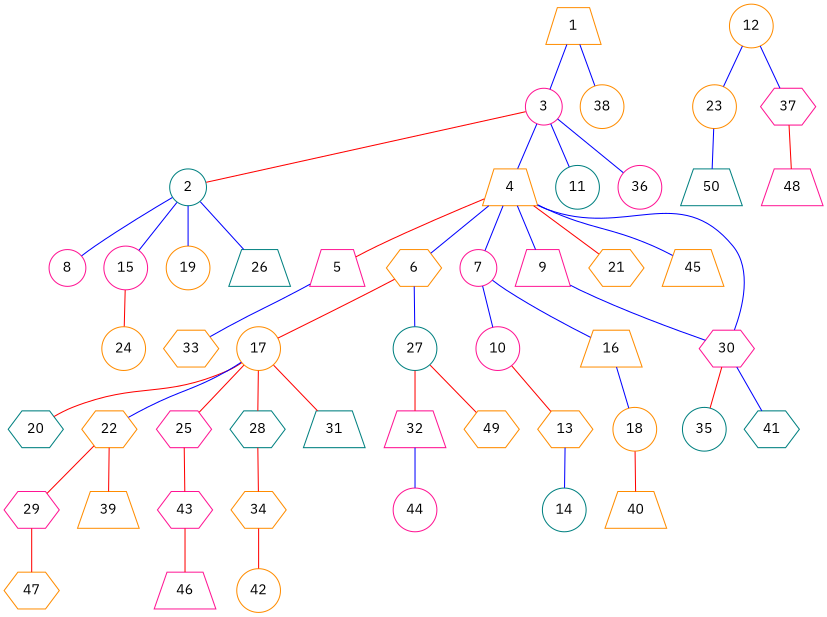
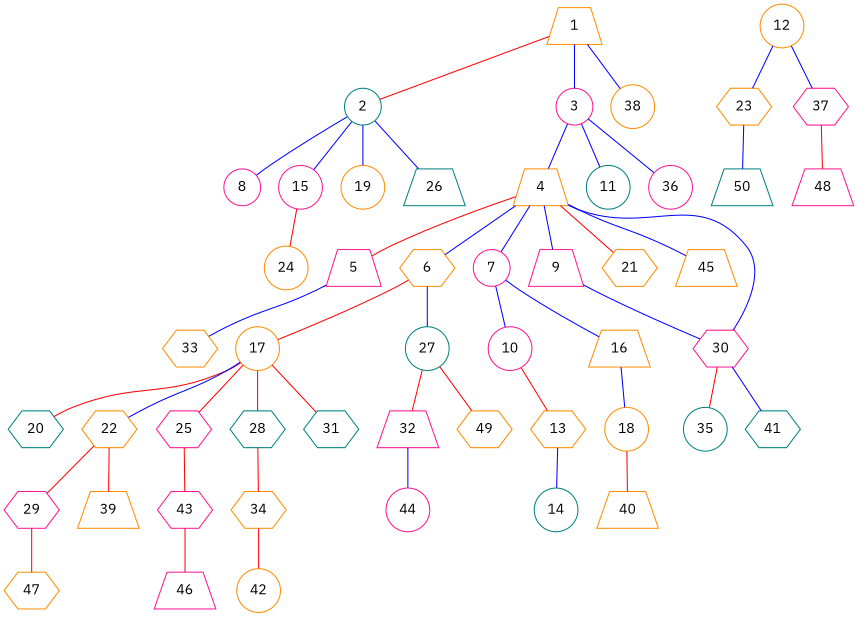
node "23": shape circle -> hexagon
edge "3" -- "2": now "1" -- "2"
node "31": shape trapezium -> hexagon
